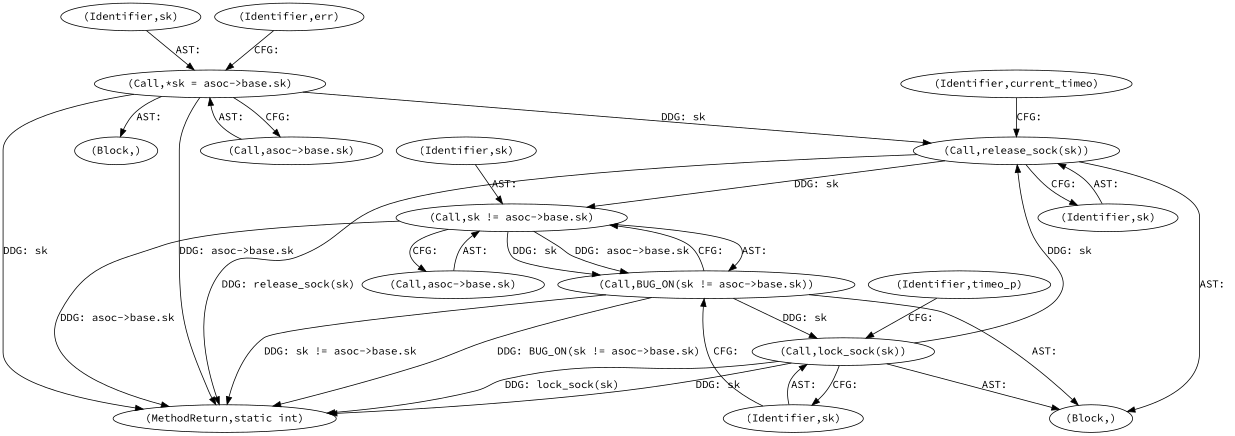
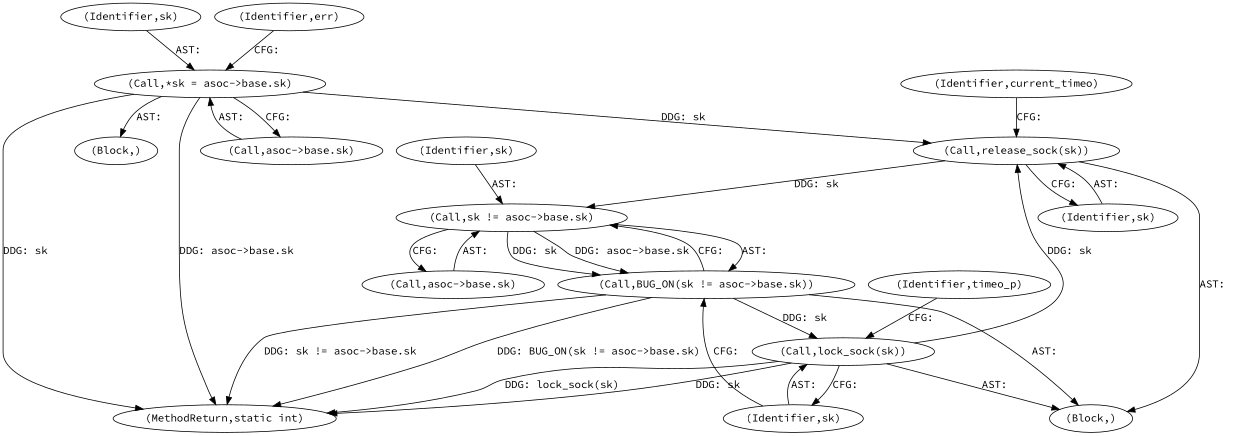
edge "(Call,release_sock(sk))" -> "(MethodReturn,static int)": removed, label "DDG: release_sock(sk)"
edge "(Call,sk != asoc->base.sk)" -> "(MethodReturn,static int)": removed, label "DDG: asoc->base.sk"
